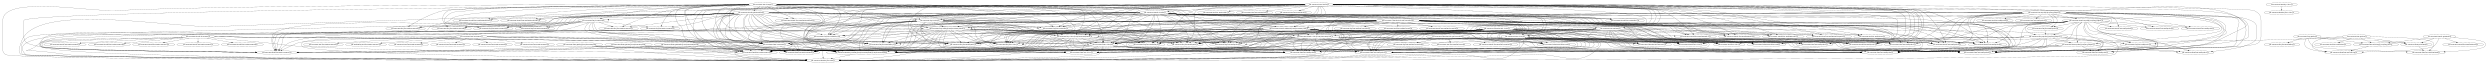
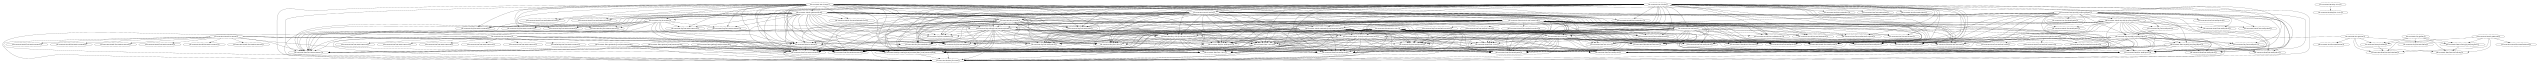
node "net.mooctest.MonthTest.testIncrement2()V": added
